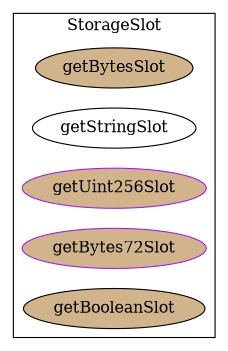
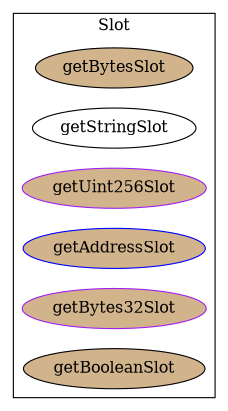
cluster "StorageSlot": label "StorageSlot" -> "Slot"
node "getAddressSlot": added
node "getBytes72Slot": label "getBytes72Slot" -> "getBytes32Slot"
